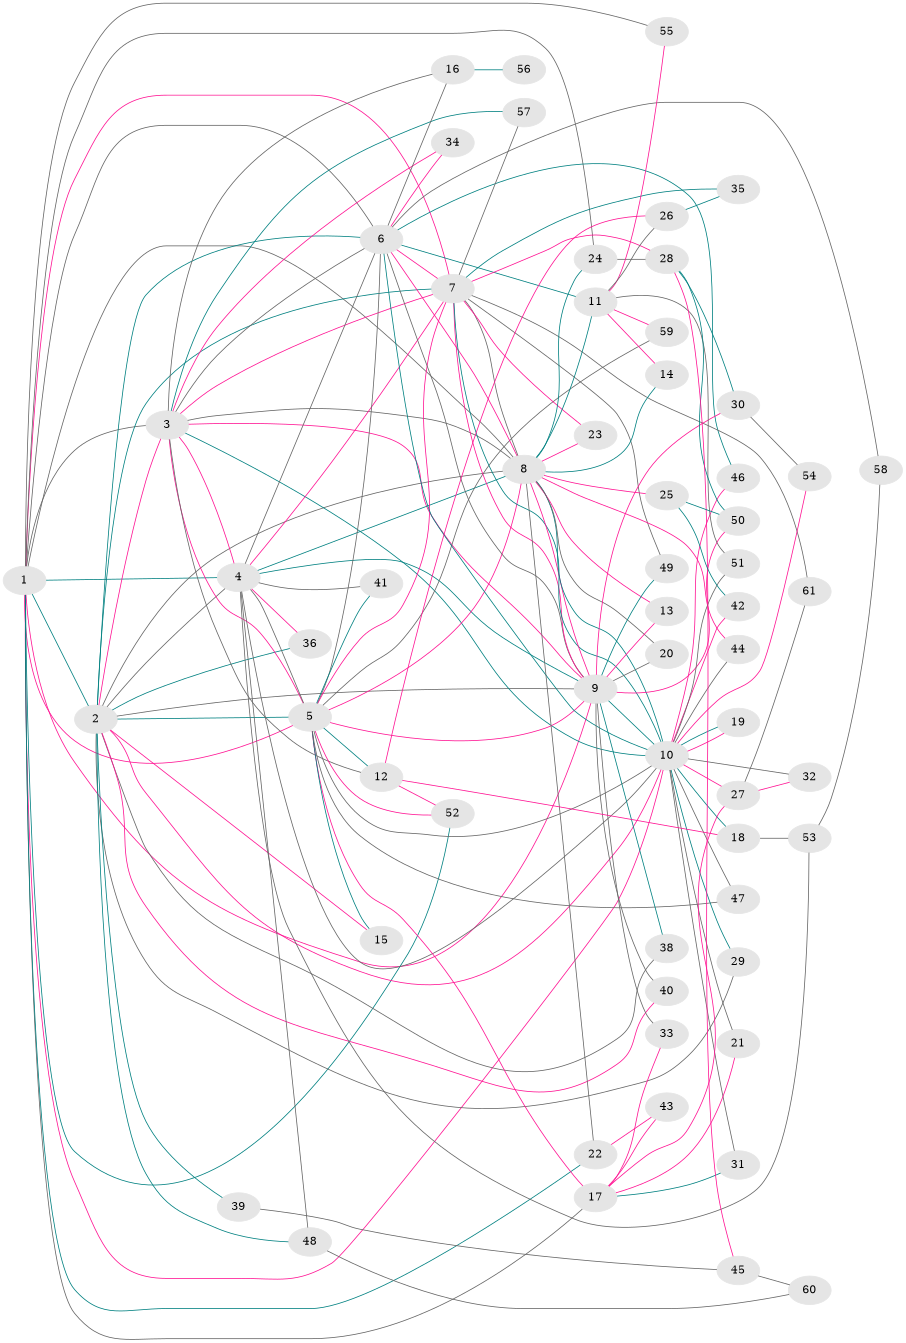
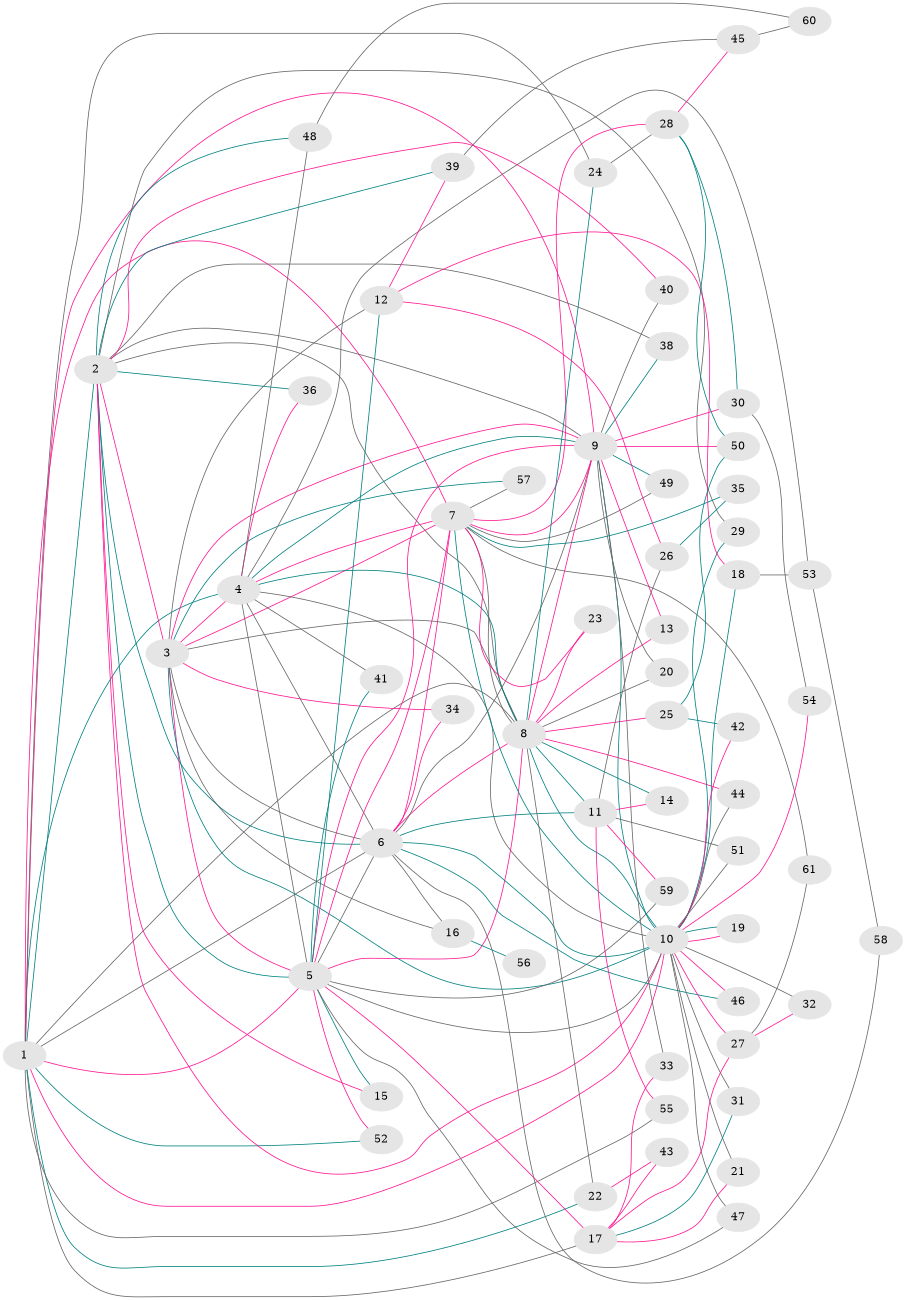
edge "7" -- "2": removed
edge "3" -- "1": removed
edge "4" -- "2": removed
edge "12" -- "52": now "12" -- "39"
